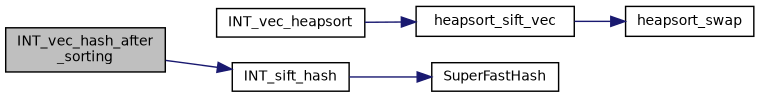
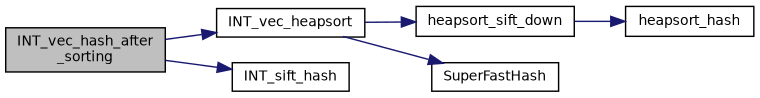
node "heapsort_sift_vec": label "heapsort_sift_vec" -> "heapsort_sift_down"
node "heapsort_swap": label "heapsort_swap" -> "heapsort_hash"
edge "INT_vec_hash_after _sorting" -> "INT_vec_heapsort": added
edge "INT_sift_hash" -> "SuperFastHash": now "INT_vec_heapsort" -> "SuperFastHash"
